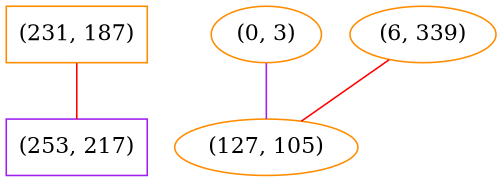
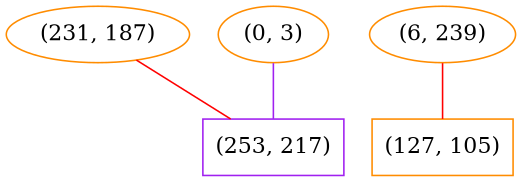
node "(231, 187)": shape box -> ellipse
node "(6, 339)": label "(6, 339)" -> "(6, 239)"
edge "(0, 3)" -- "(127, 105)": now "(0, 3)" -- "(253, 217)"
node "(127, 105)": shape ellipse -> box
